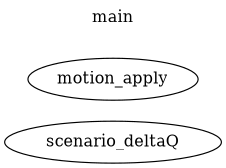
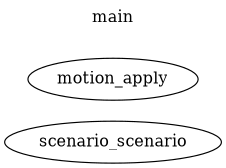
node "scenario_deltaQ": label "scenario_deltaQ" -> "scenario_scenario"
